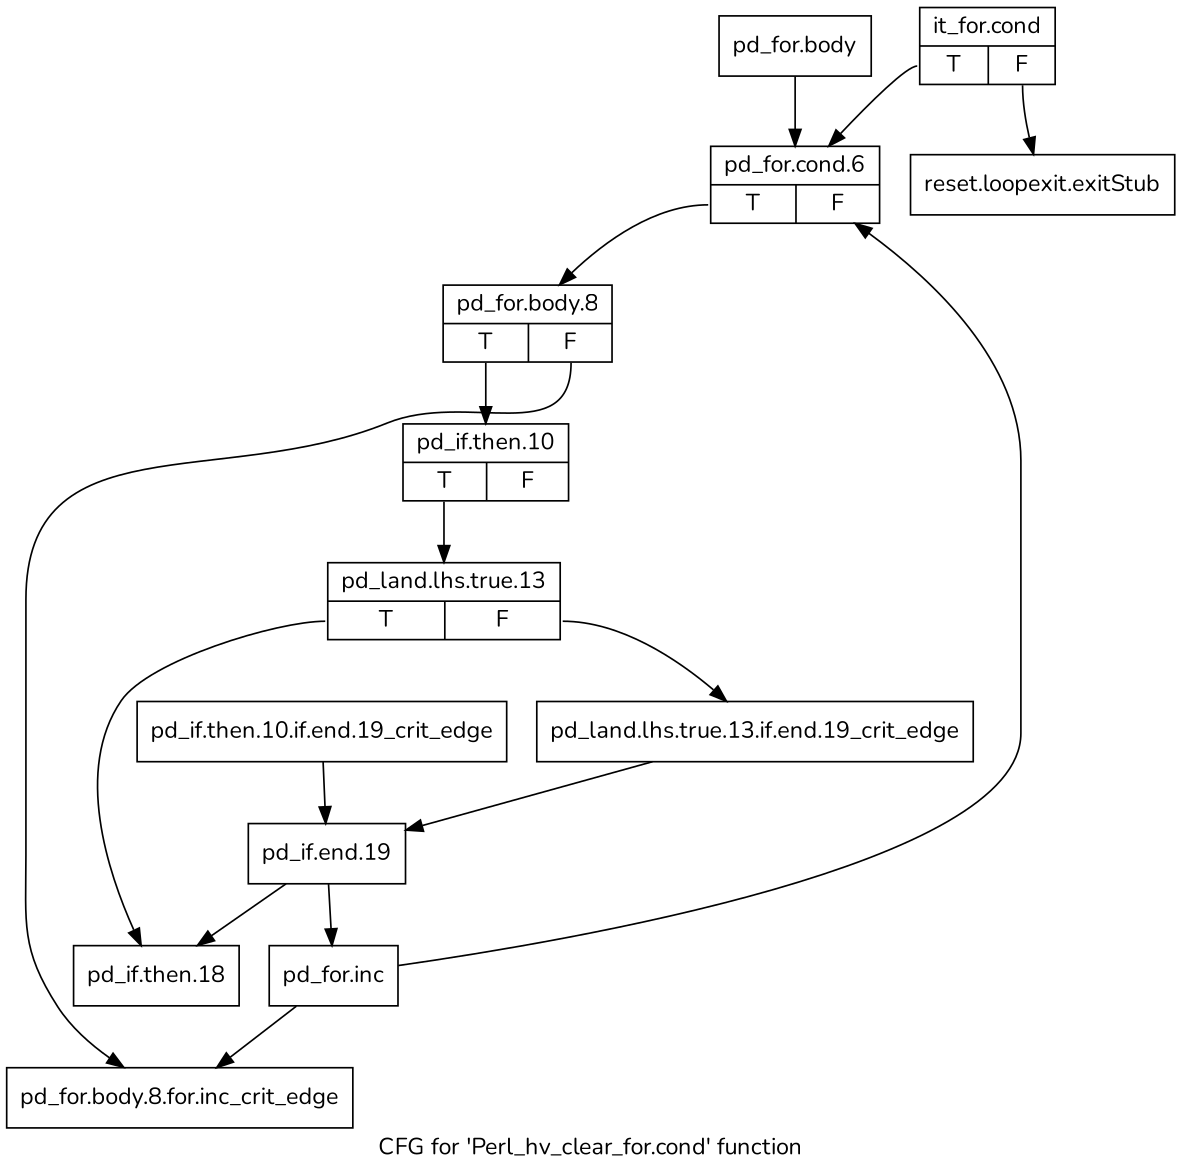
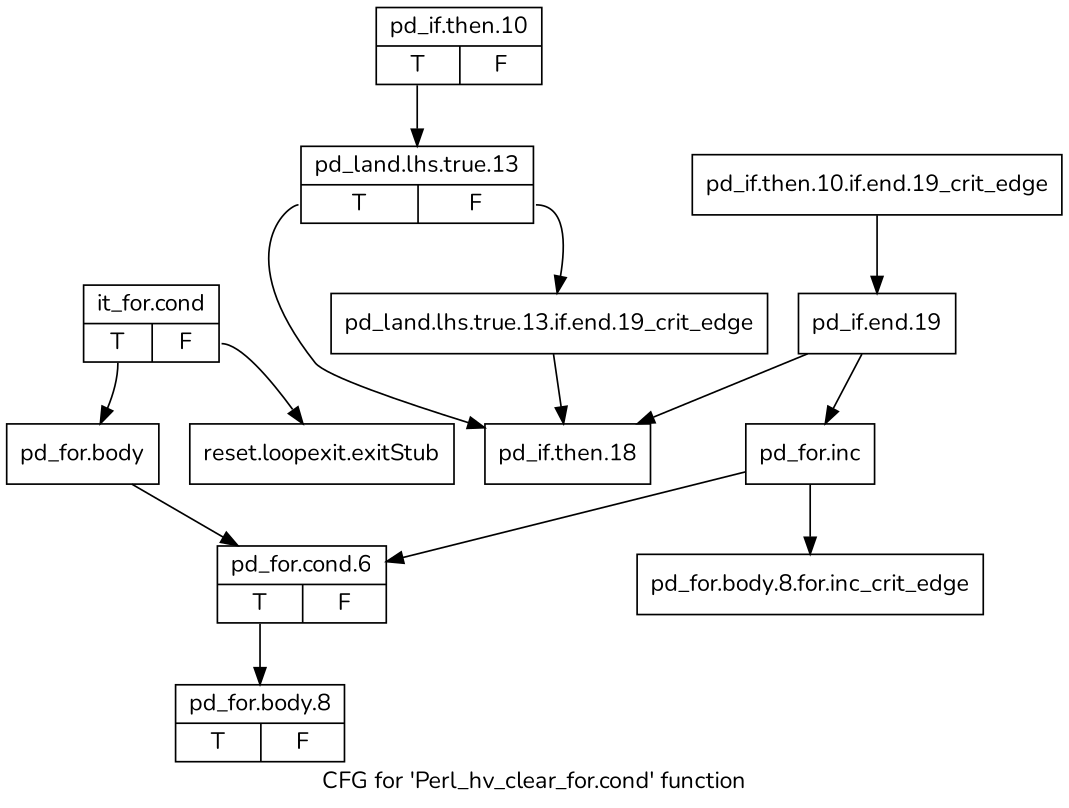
edge "it_for.cond" -> "pd_for.cond.6": now "it_for.cond" -> "pd_for.body"
edge "pd_for.body.8" -> "pd_if.then.10": removed
edge "pd_for.body.8" -> "pd_for.body.8.for.inc_crit_edge": removed
edge "pd_land.lhs.true.13.if.end.19_crit_edge" -> "pd_if.end.19": now "pd_land.lhs.true.13.if.end.19_crit_edge" -> "pd_if.then.18"
